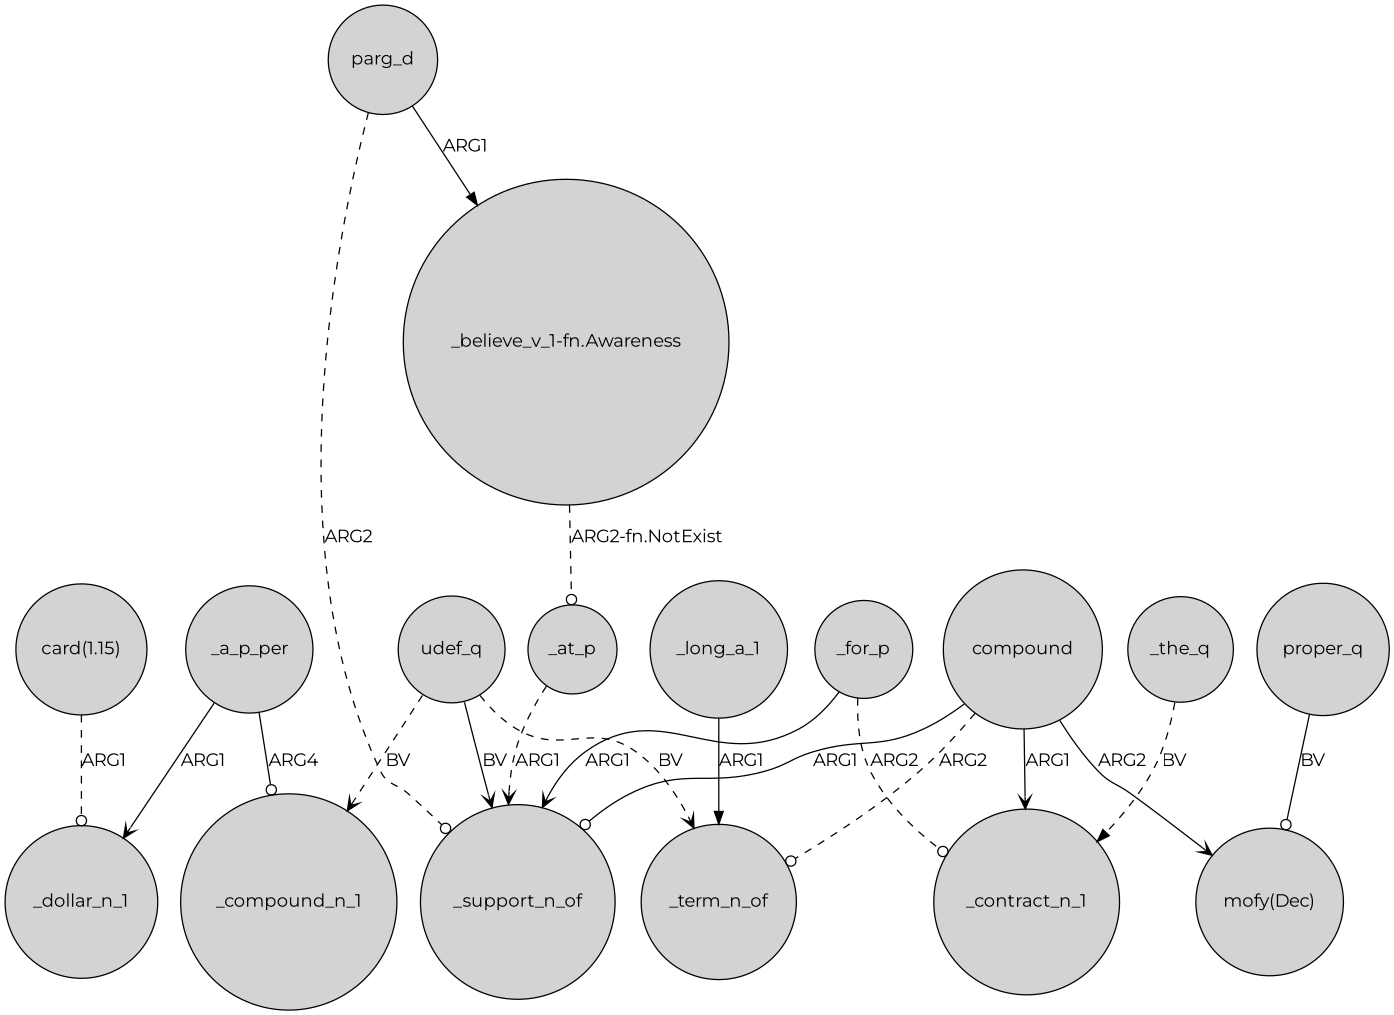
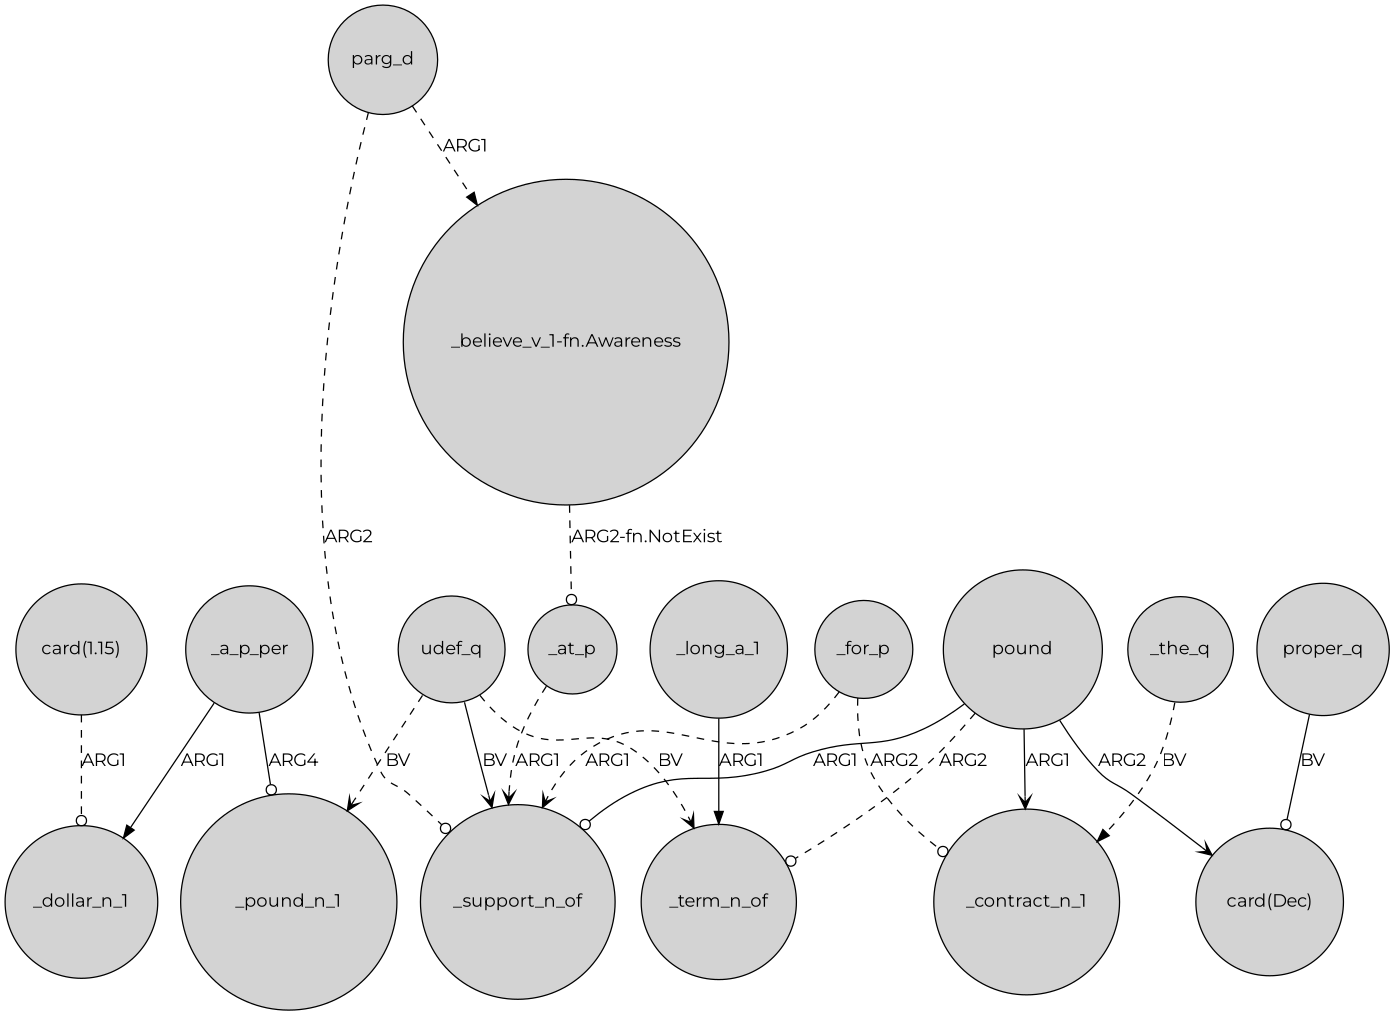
edge "parg_d" -> "_believe_v_1-fn.Awareness": style solid -> dashed
node "compound": label "compound" -> "pound"
edge "_for_p" -> "_support_n_of": style solid -> dashed
edge "_a_p_per" -> "_dollar_n_1": arrowhead vee -> normal
node "_compound_n_1": label "_compound_n_1" -> "_pound_n_1"
node "mofy(Dec)": label "mofy(Dec)" -> "card(Dec)"
